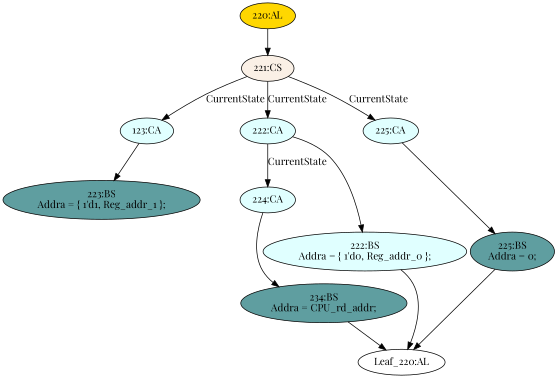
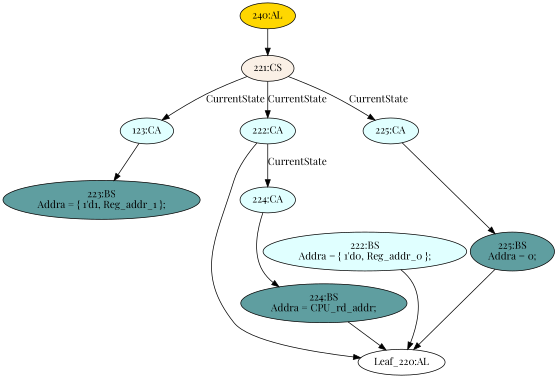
node "220:AL": label "220:AL" -> "240:AL"
edge "222:CA" -> "222:BS Addra = { 1'd0, Reg_addr_0 };": now "222:CA" -> "Leaf_220:AL"
node "234:BS Addra = CPU_rd_addr;": label "234:BS Addra = CPU_rd_addr;" -> "224:BS Addra = CPU_rd_addr;"
